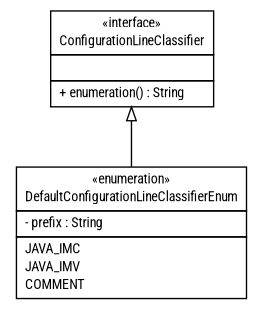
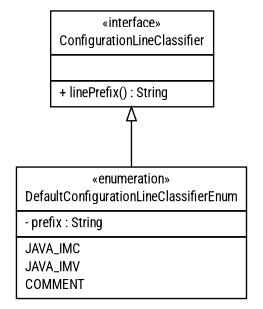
node "ConfigurationLineClassifier": text "+ enumeration() : String" -> "+ linePrefix() : String"
